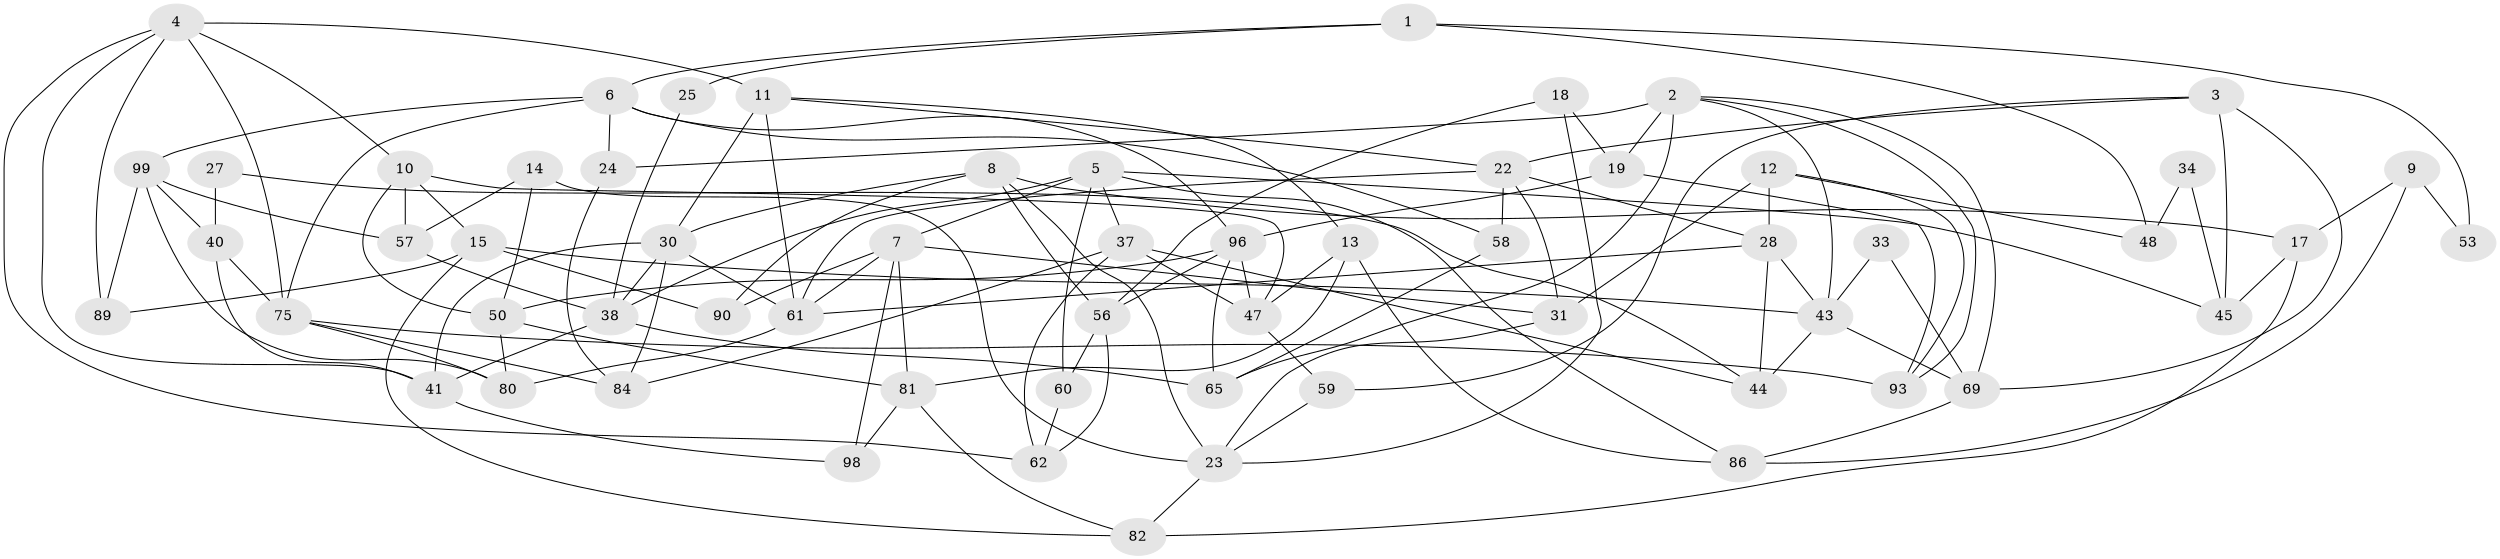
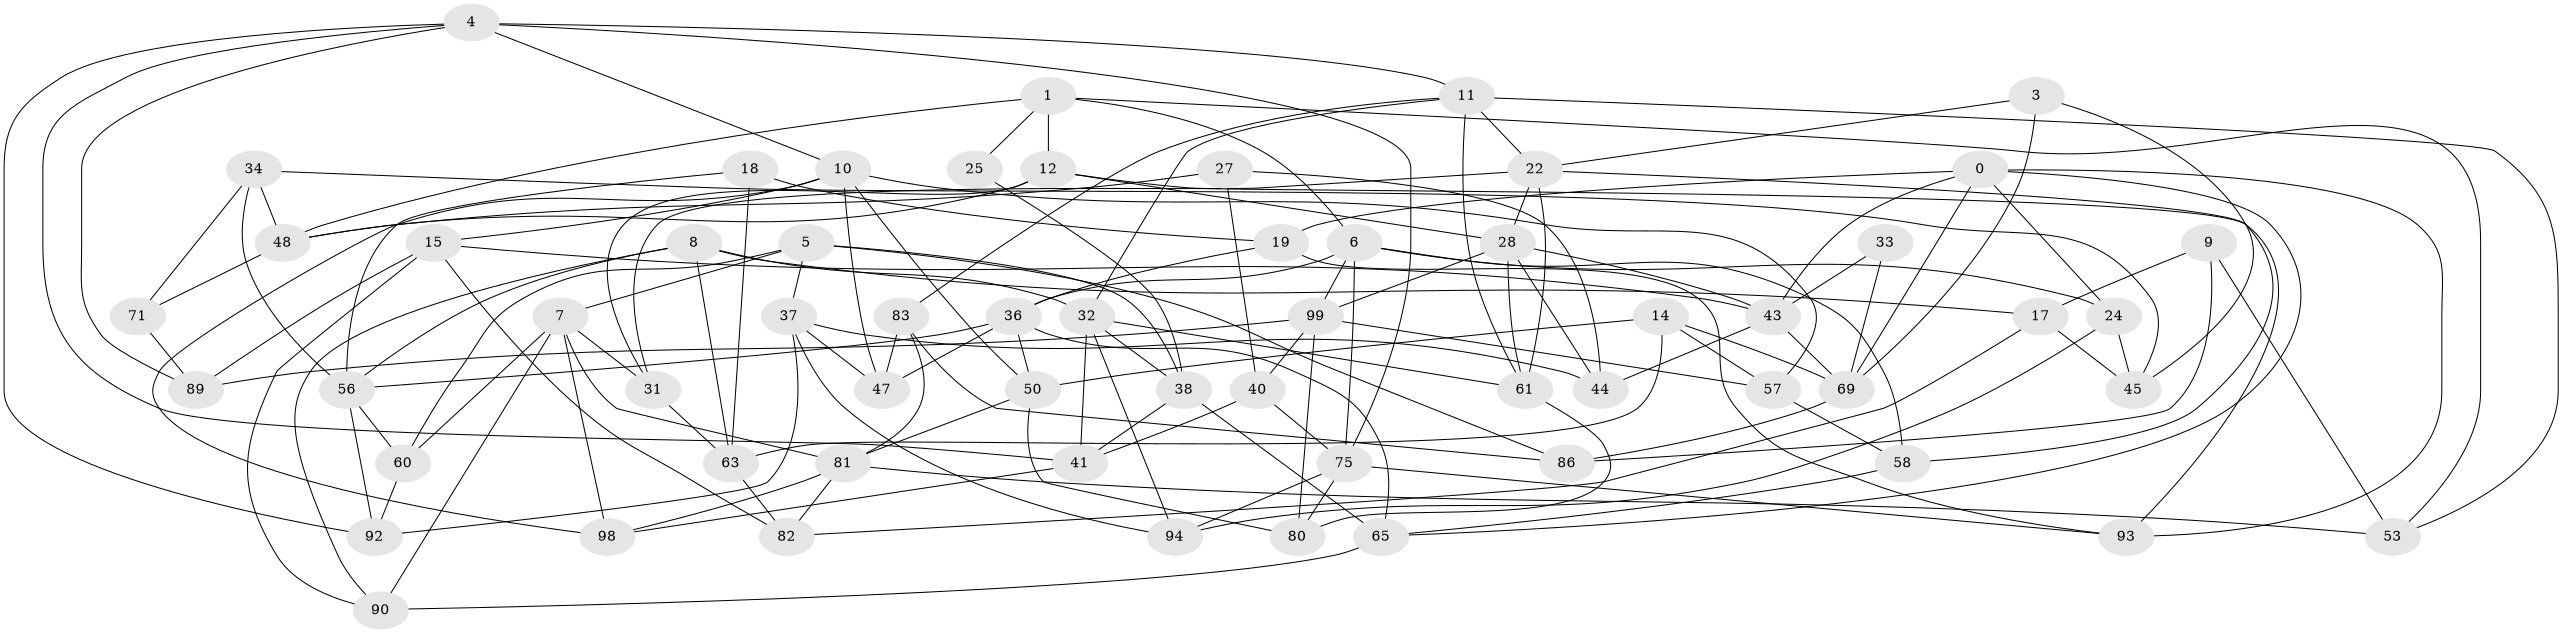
node "2": label "2" -> "0"
edge "11" -- "53": added
edge "1" -- "12": added
edge "27" -- "48": added
edge "5" -- "45": now "24" -- "45"
node "30": label "30" -> "32"
node "96": label "96" -> "36"
node "13": label "13" -> "83"
edge "28" -- "99": added
edge "57" -- "38": now "57" -- "58"
edge "7" -- "61": now "7" -- "60"
edge "34" -- "56": added
edge "10" -- "98": added
node "71": added
edge "14" -- "69": added
node "84": label "84" -> "94"
node "59": removed
node "62": label "62" -> "92"
node "23": label "23" -> "63"
edge "81" -- "53": added
edge "65" -- "90": added
